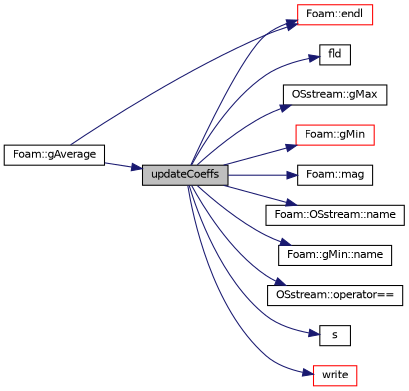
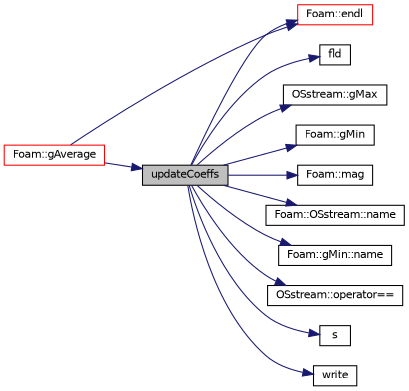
node "Foam::gMin": color red -> black
node "Foam::gAverage": color black -> red
node "write": color red -> black
